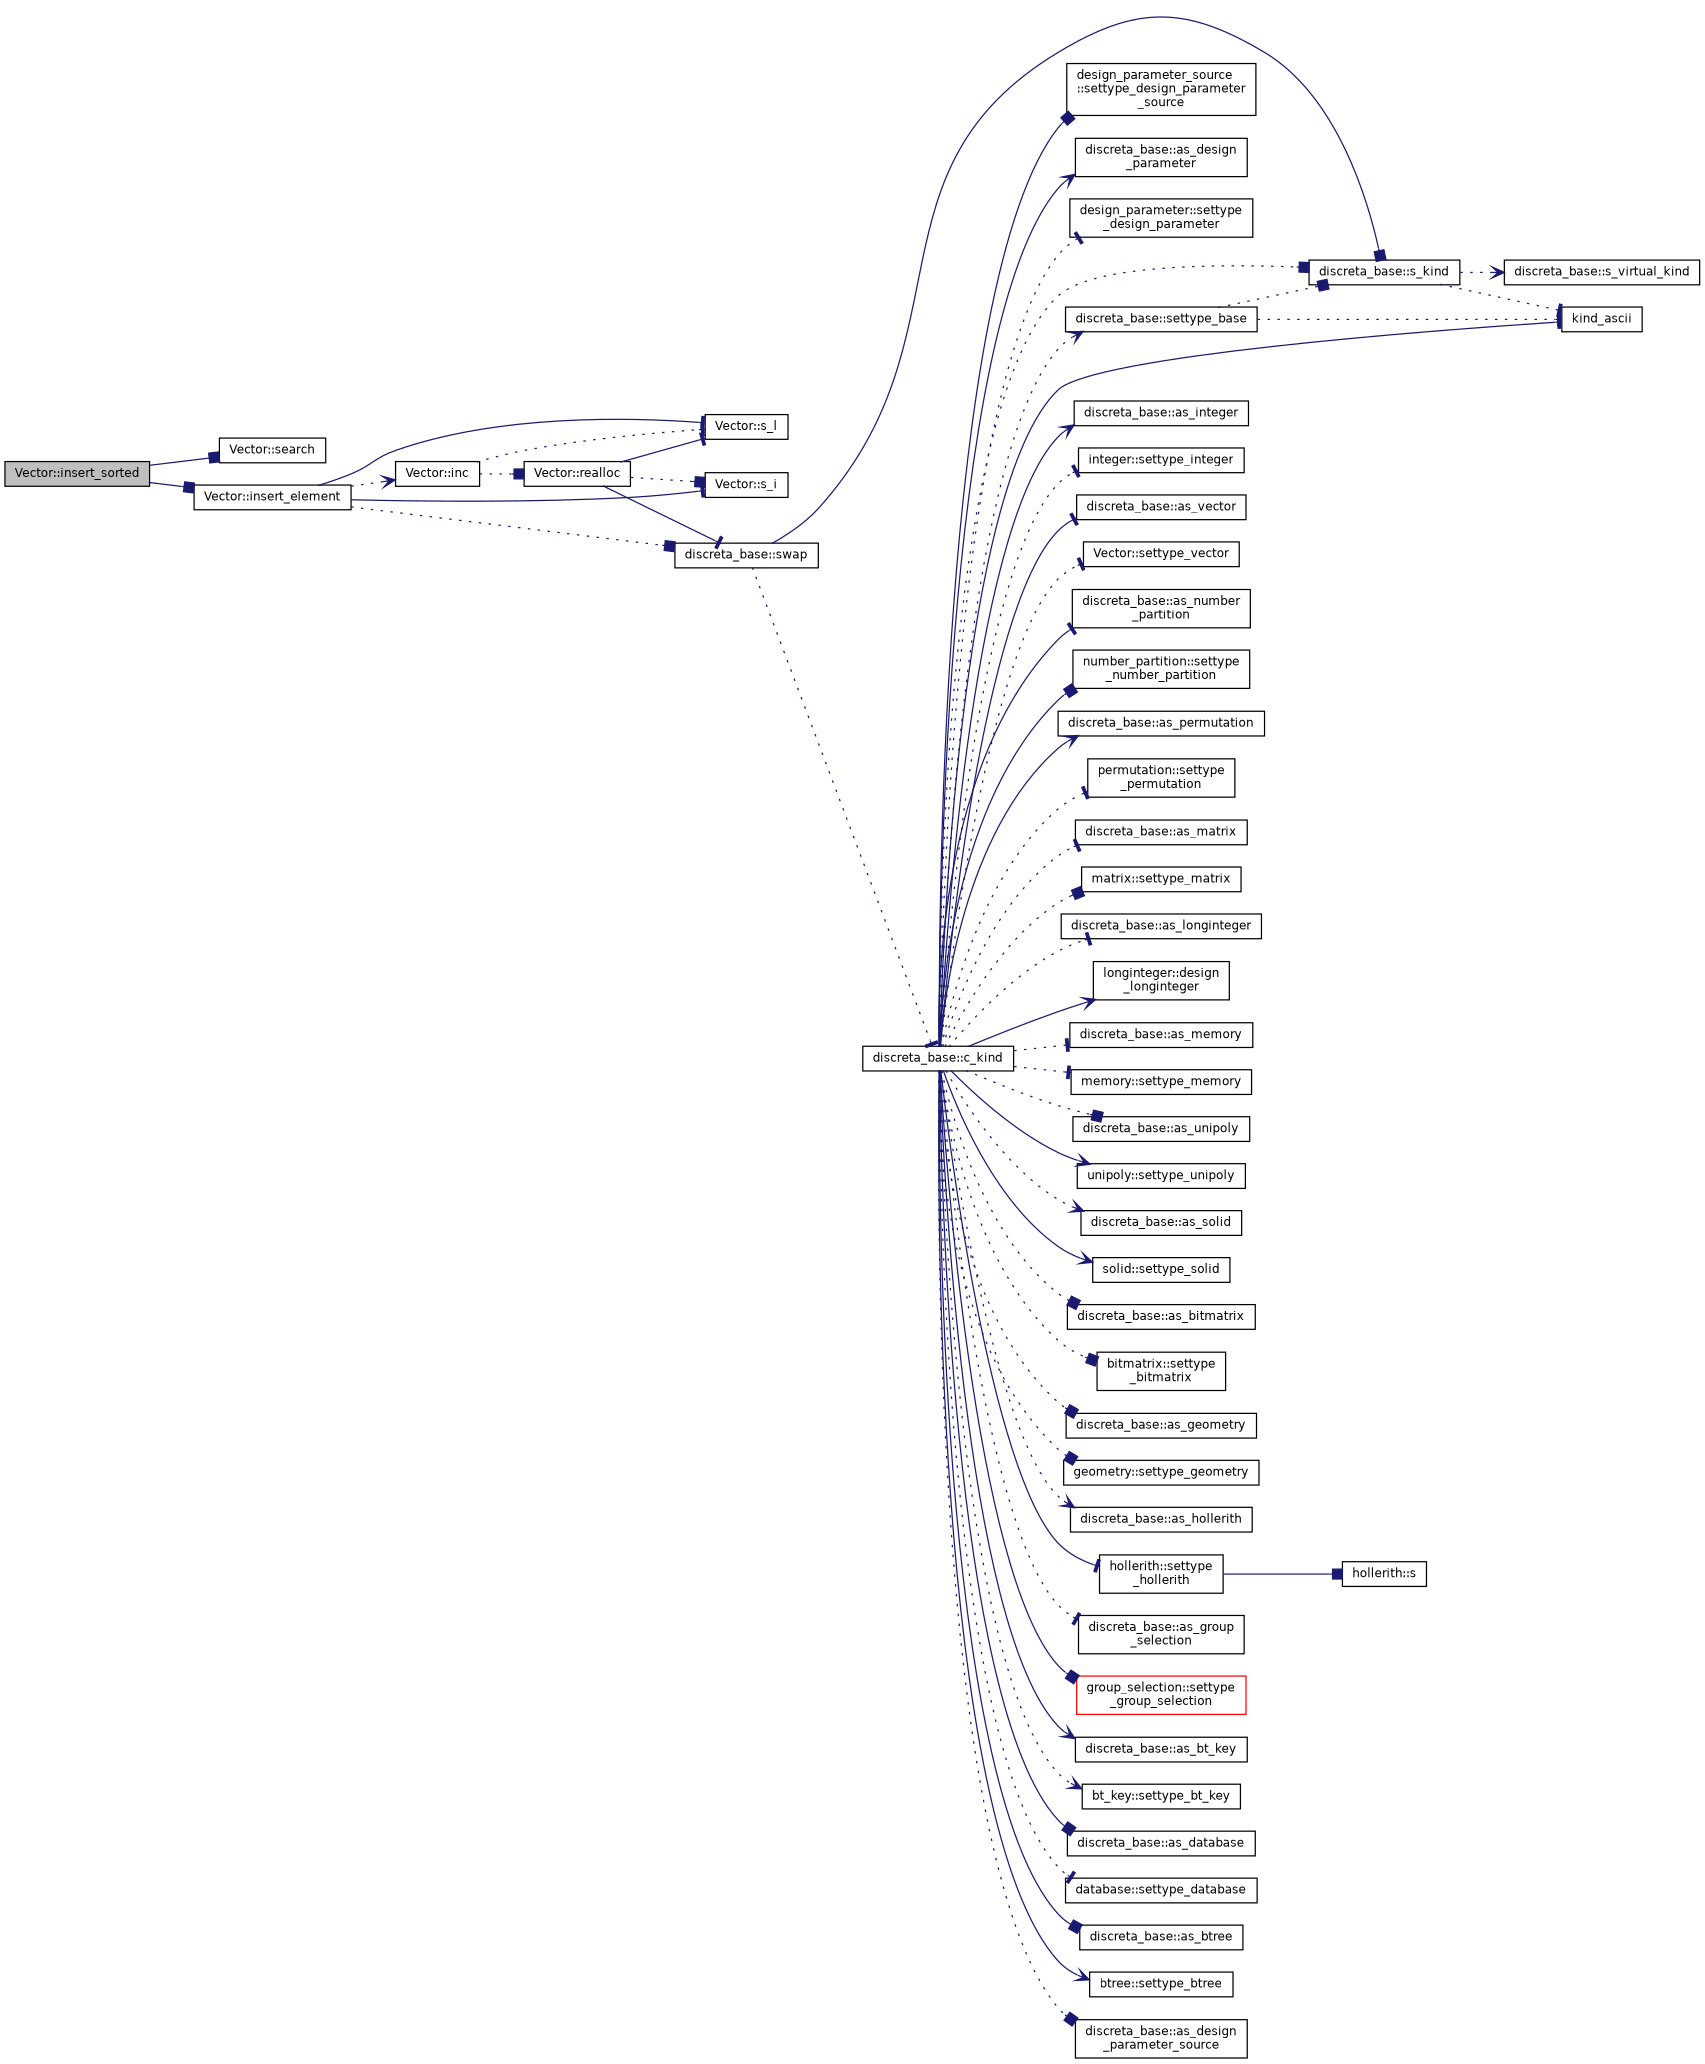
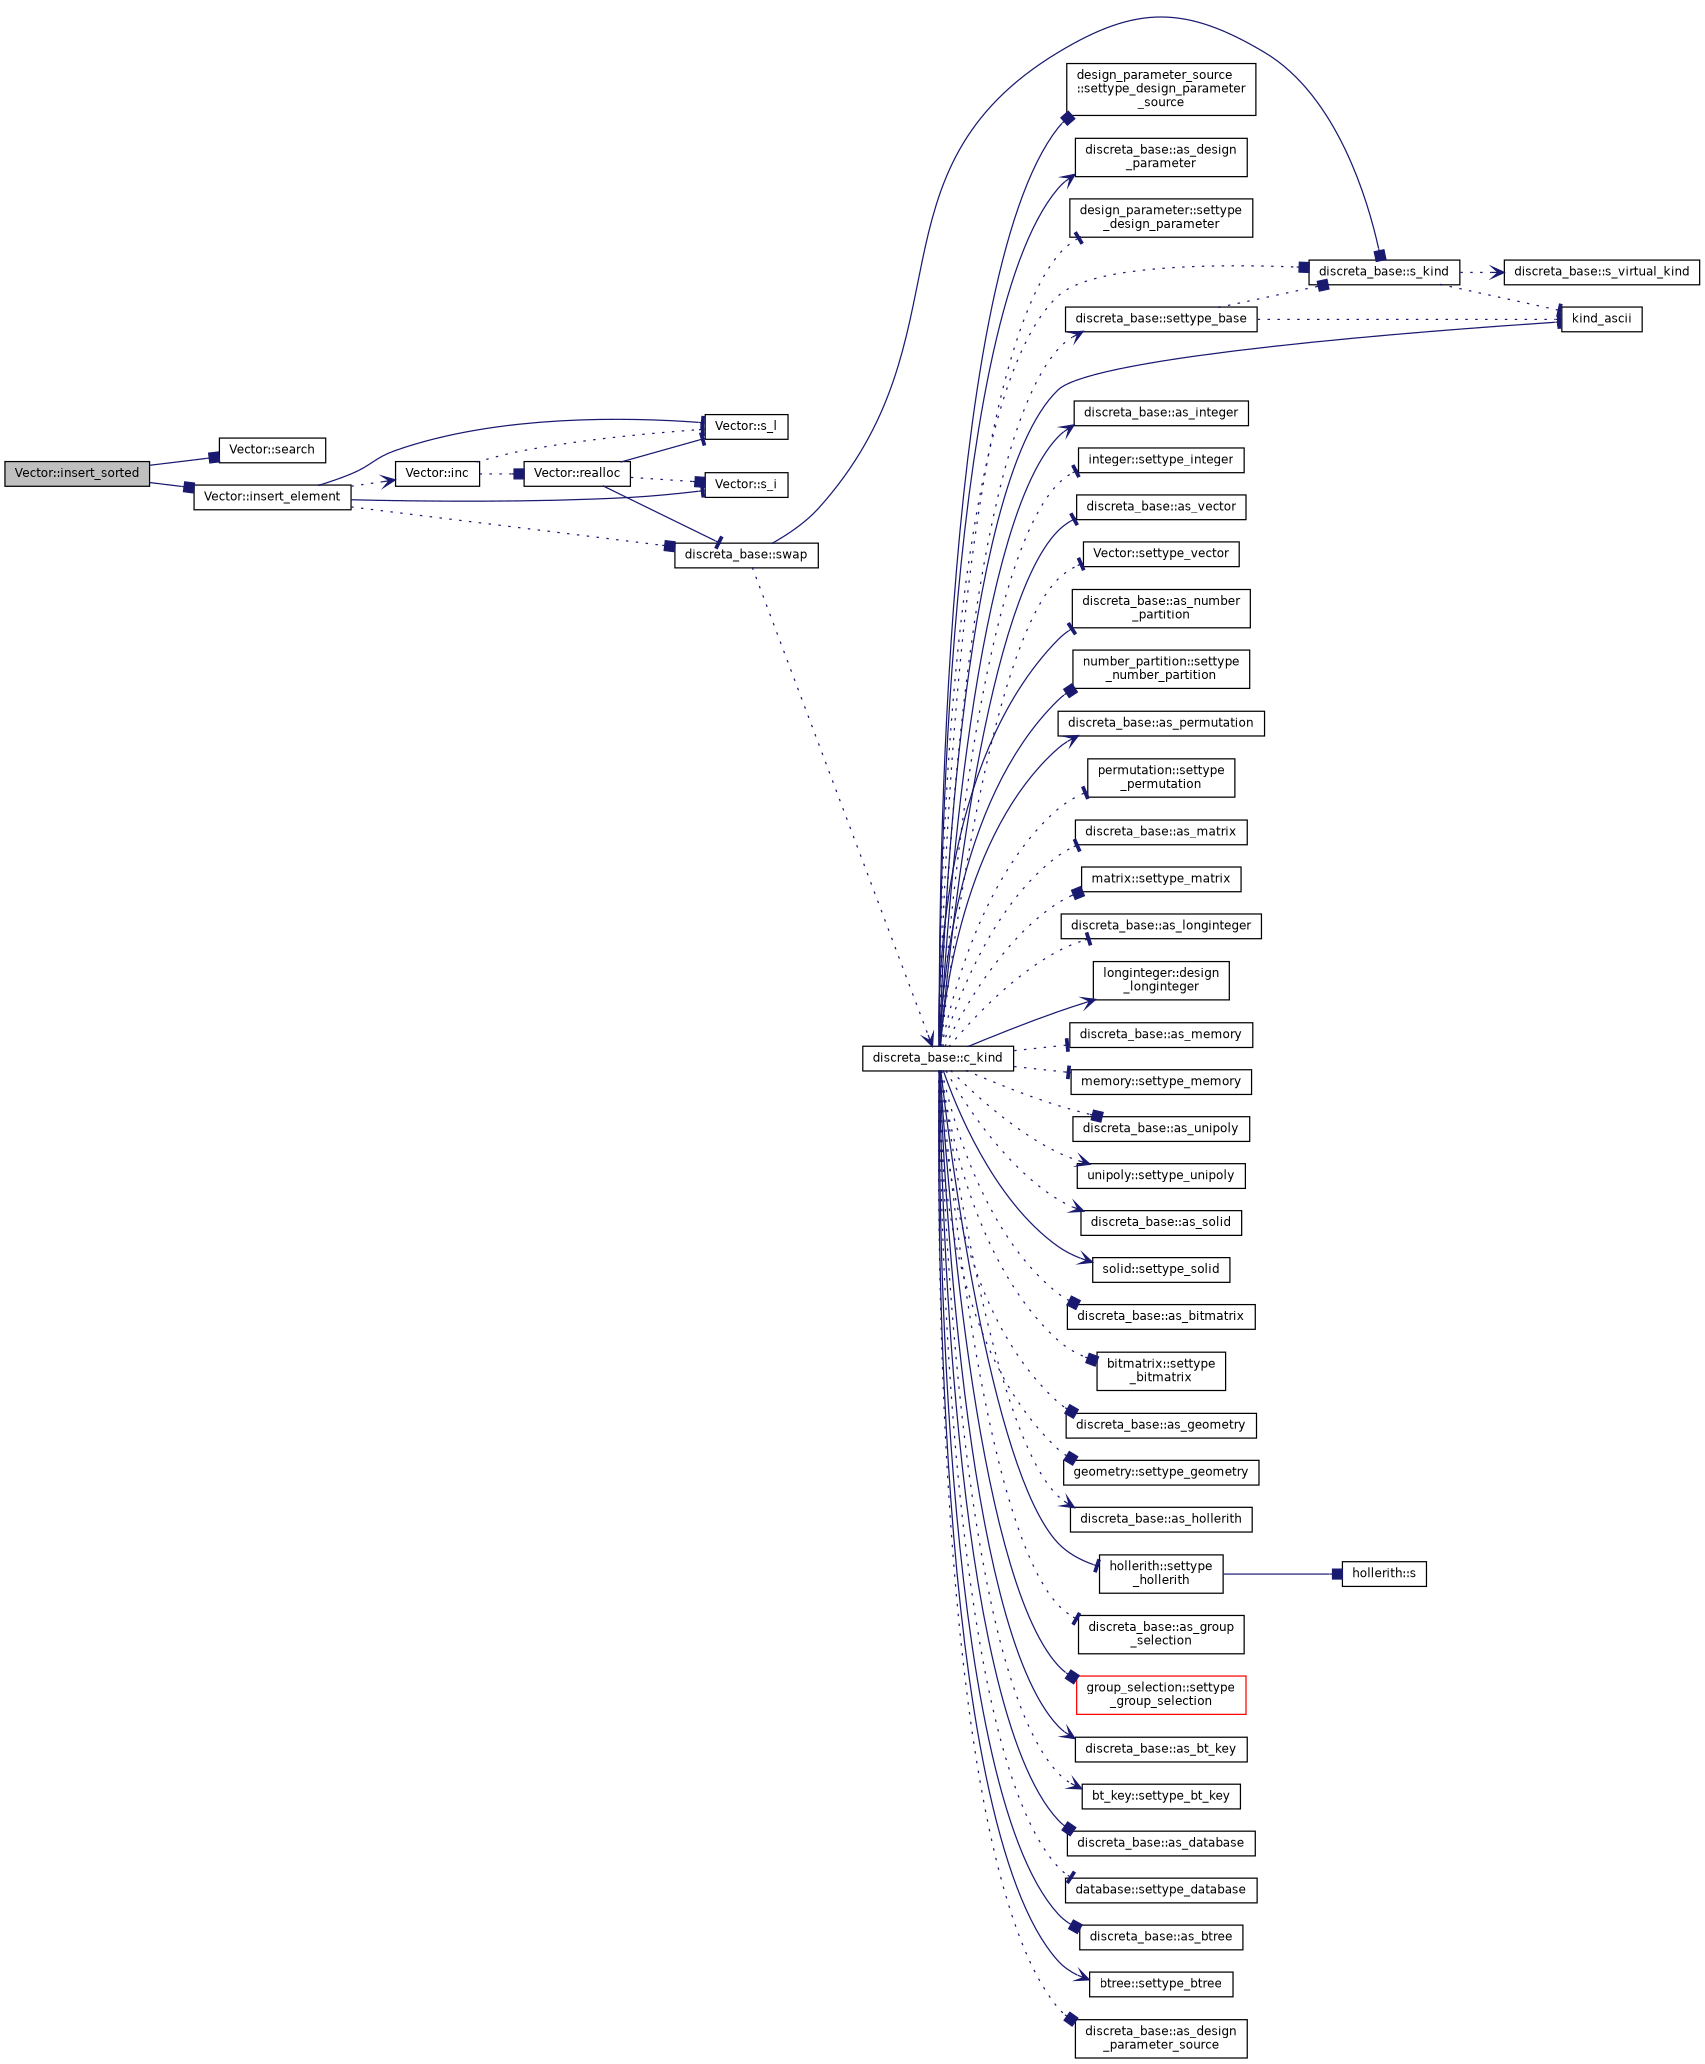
edge "discreta_base::swap" -> "discreta_base::c_kind": arrowhead tee -> vee
edge "discreta_base::c_kind" -> "unipoly::settype_unipoly": style solid -> dotted
